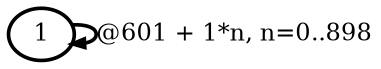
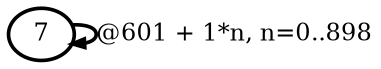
node "1": label "1" -> "7"
